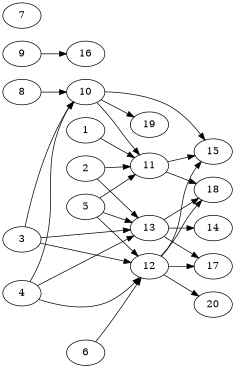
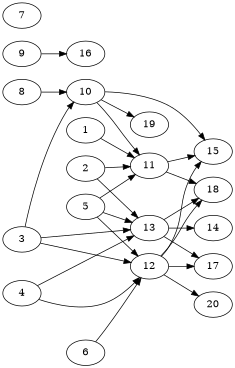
edge "4" -> "10": removed
